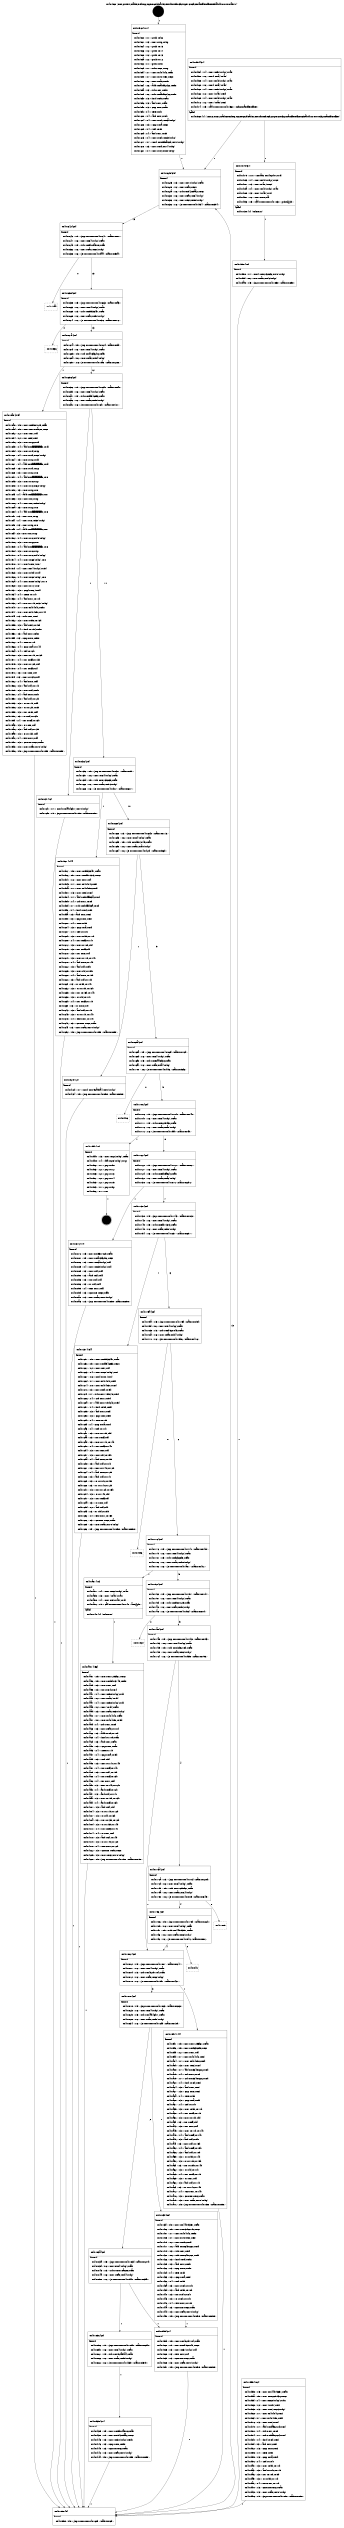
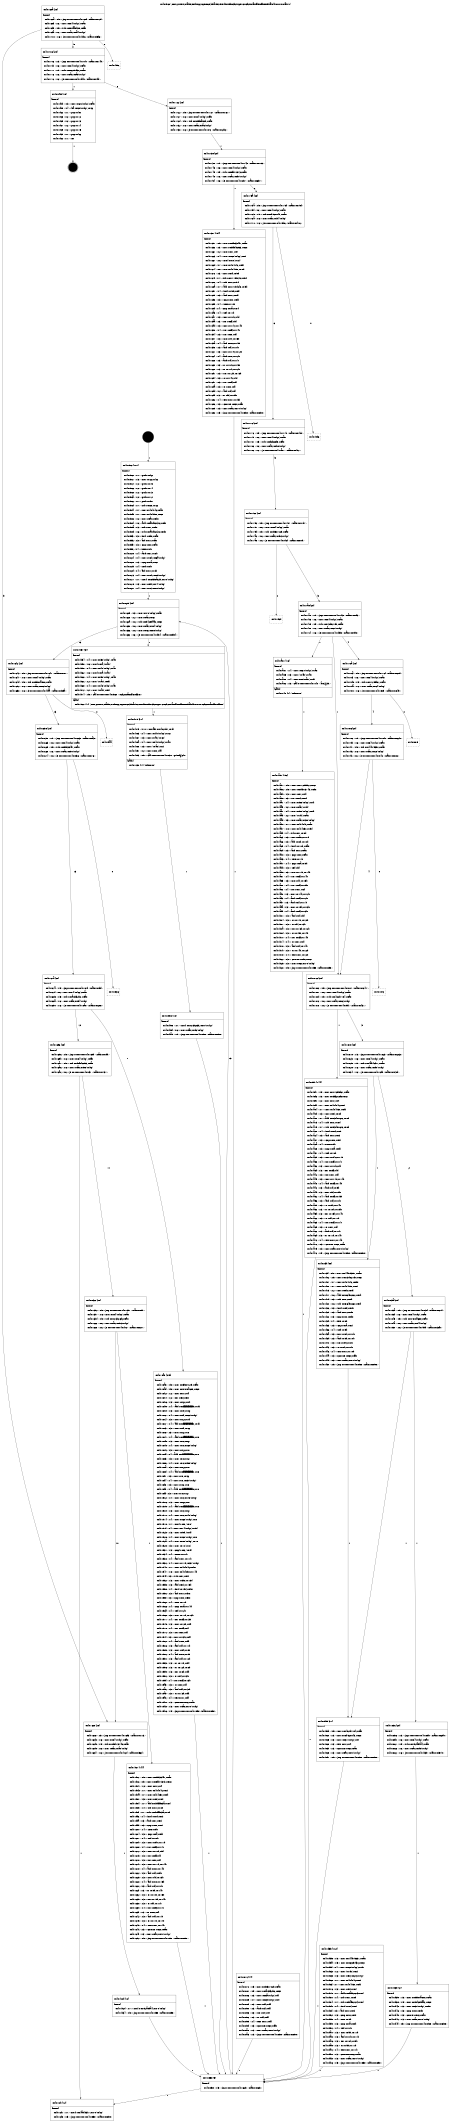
edge "0x401b54 [37]" -> "0x401625 [29]": reversed
edge "0x4016ce [28]" -> "0x4016ea [28]": reversed
edge "0x401722 [28]" -> "0x40187c [44]": removed, label "1"
edge "0x401776 [28]" -> "0x401a81 [16]": now "0x4017ae [28]" -> "0x401a81 [16]"
edge "0x401cf1 [12]" -> "0x401e5e [5]": reversed
